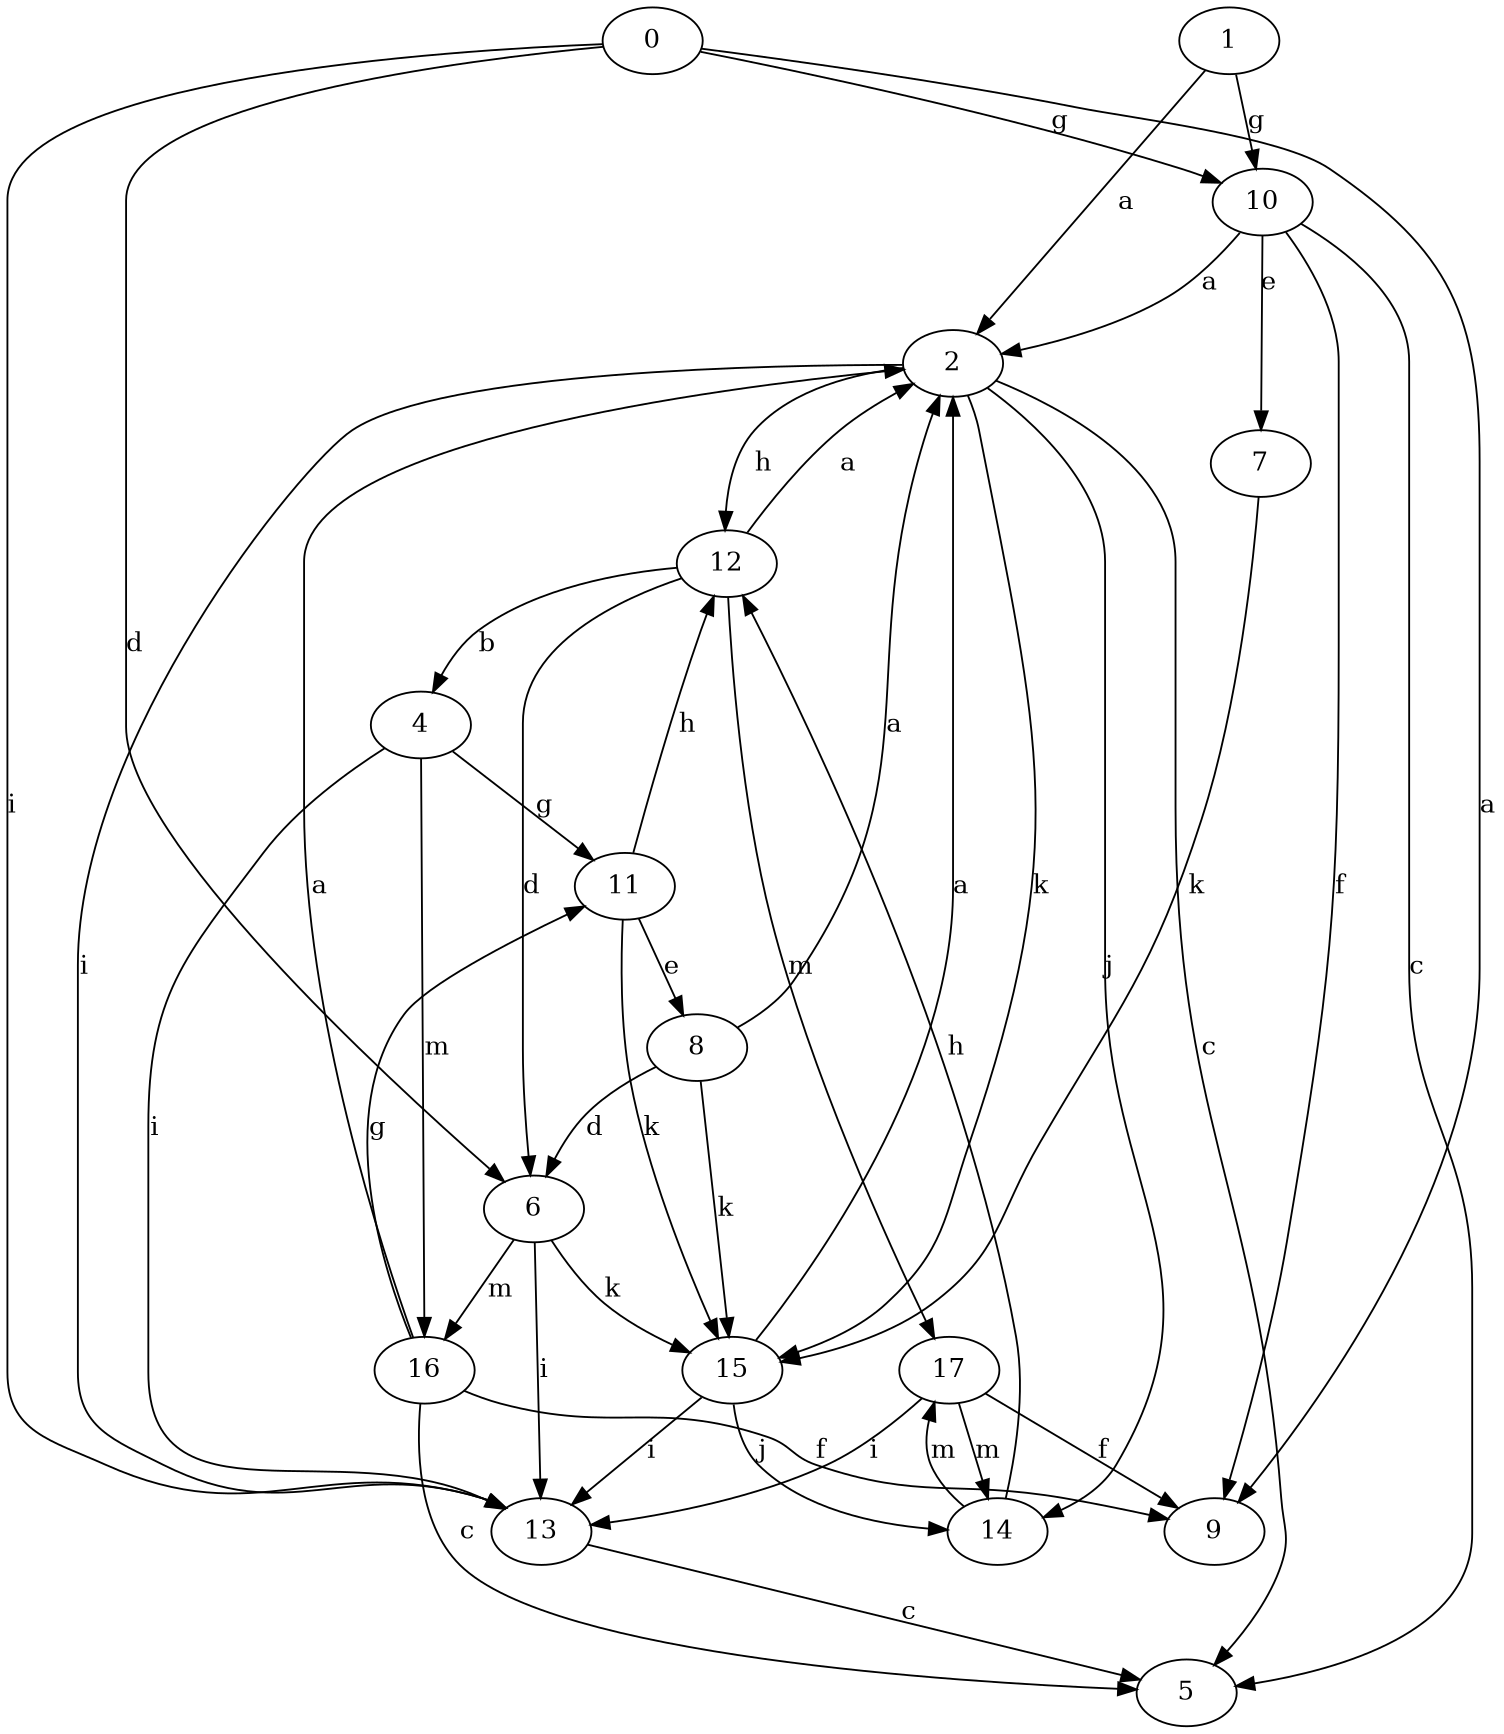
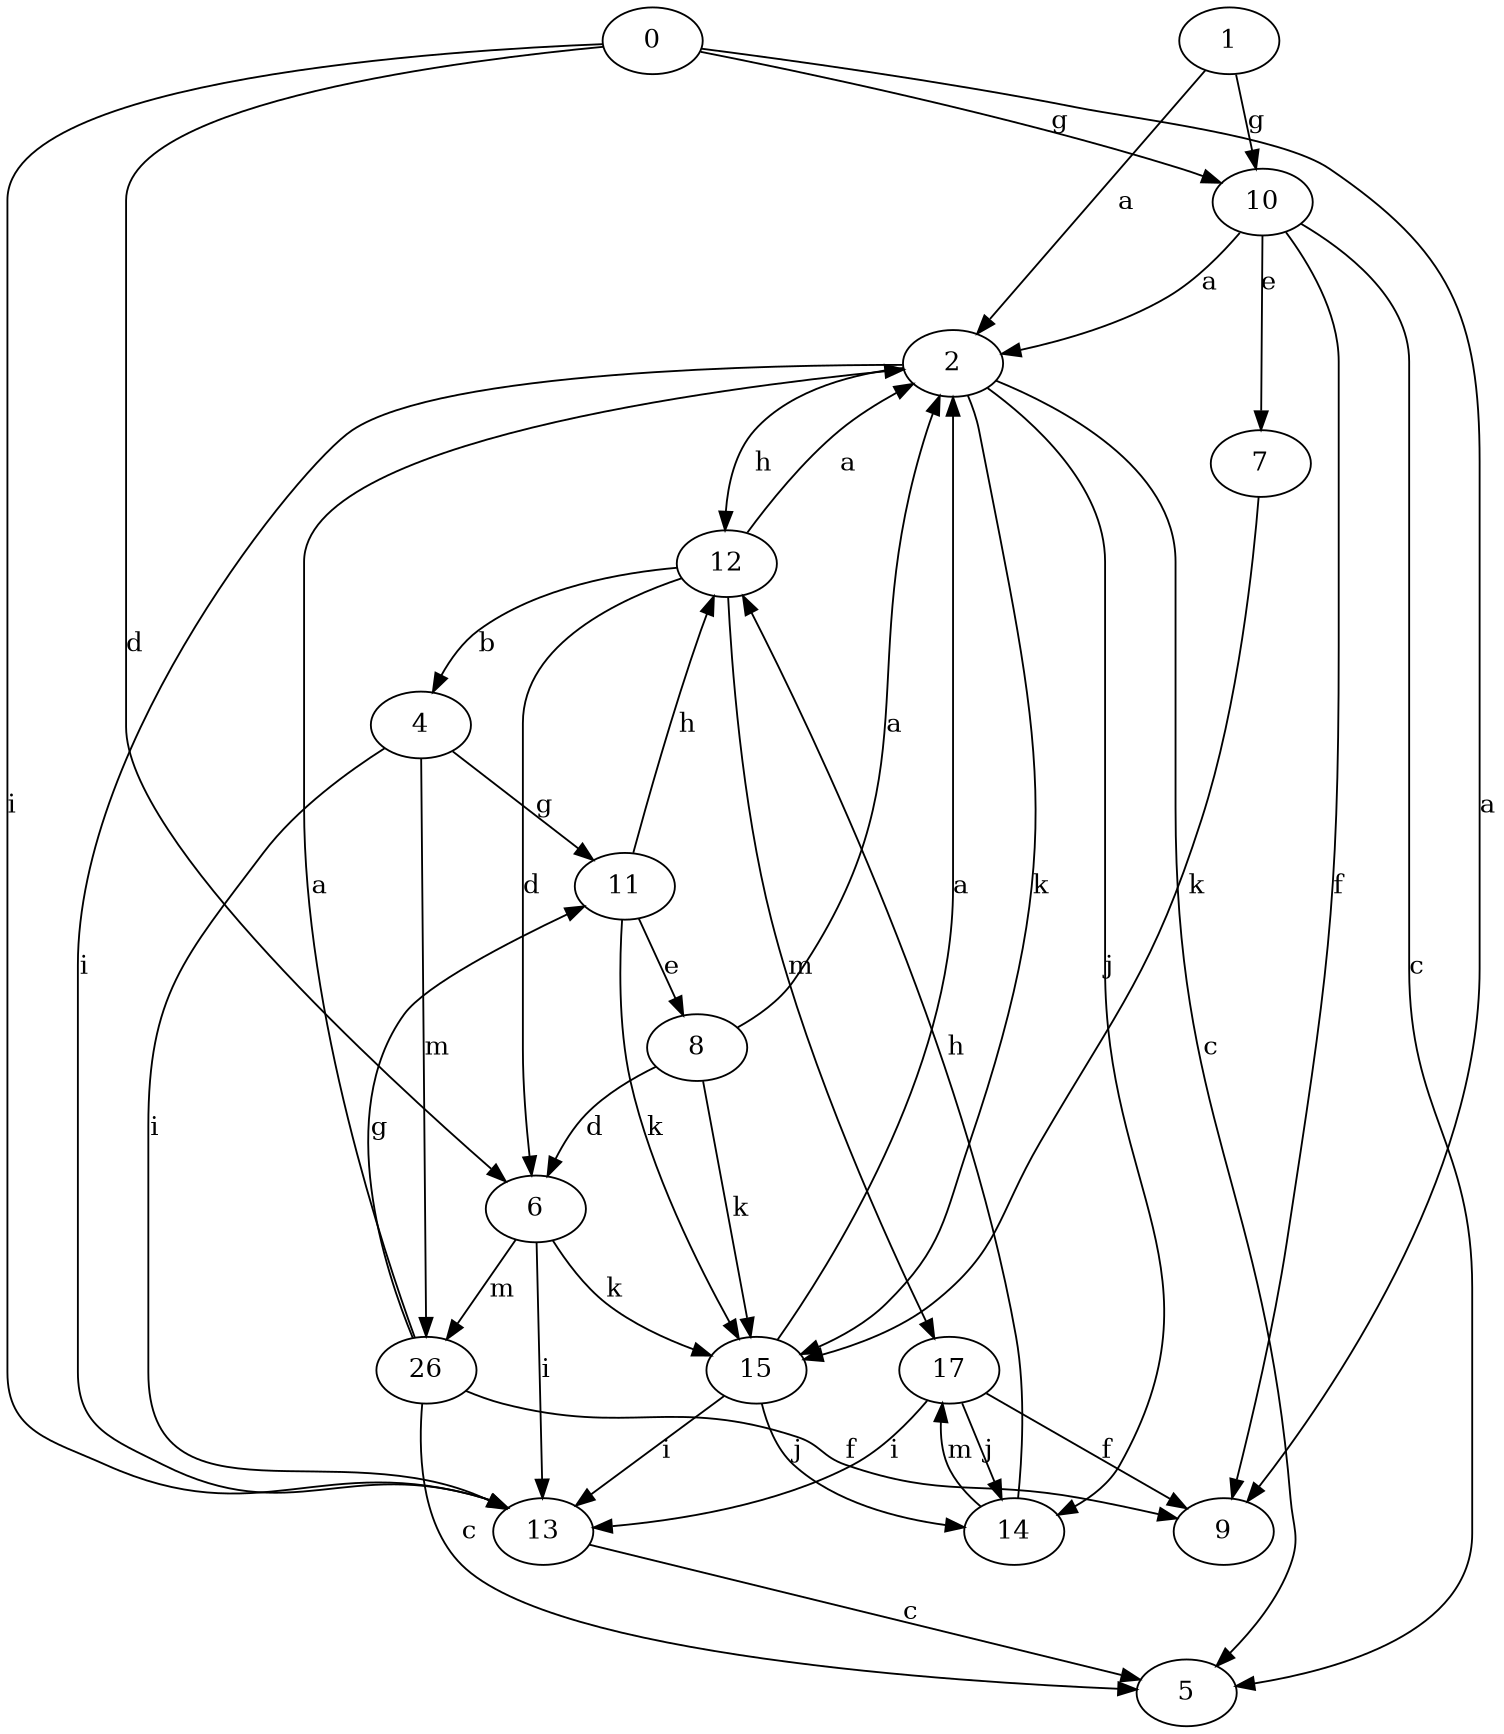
node "16": label "16" -> "26"
edge "17" -> "14": label "m" -> "j"
